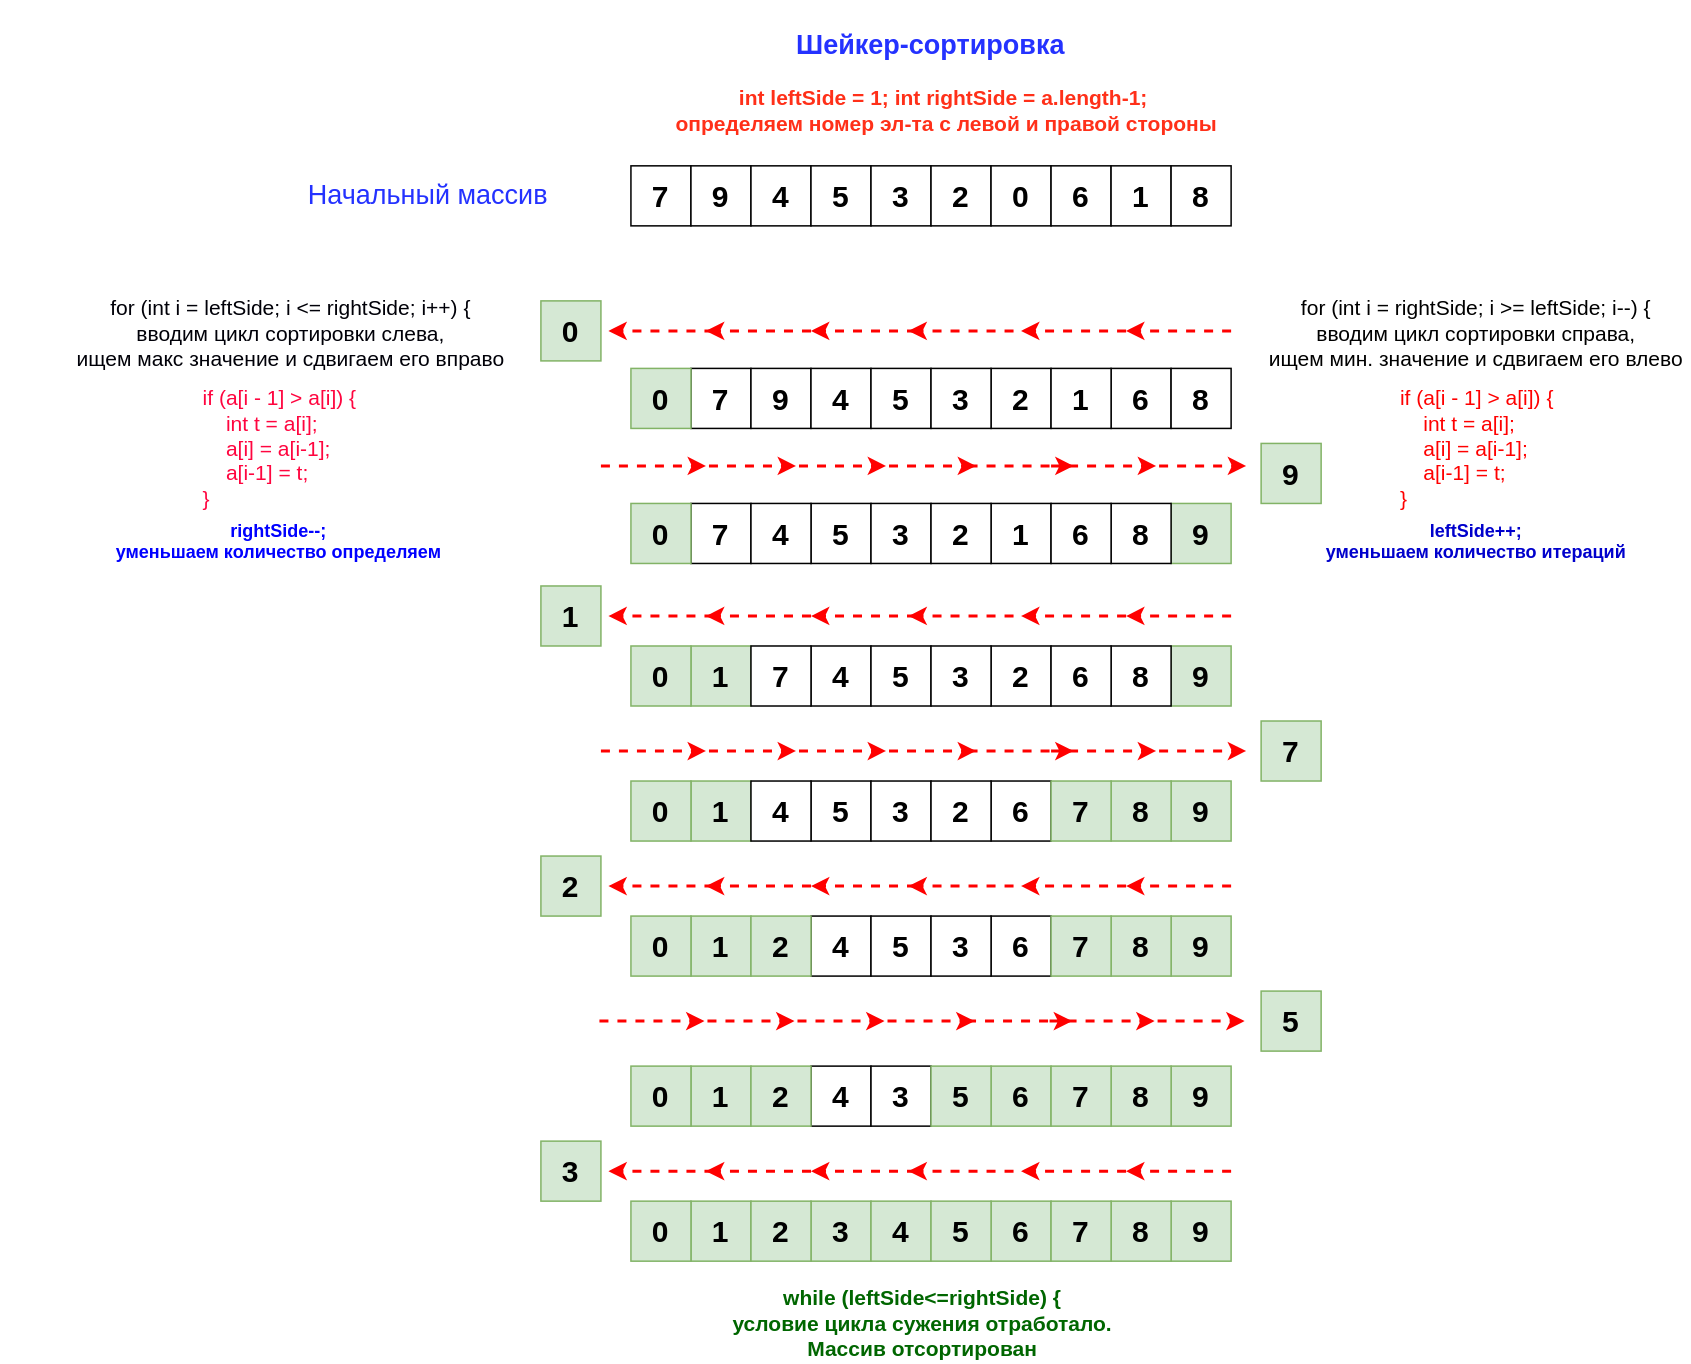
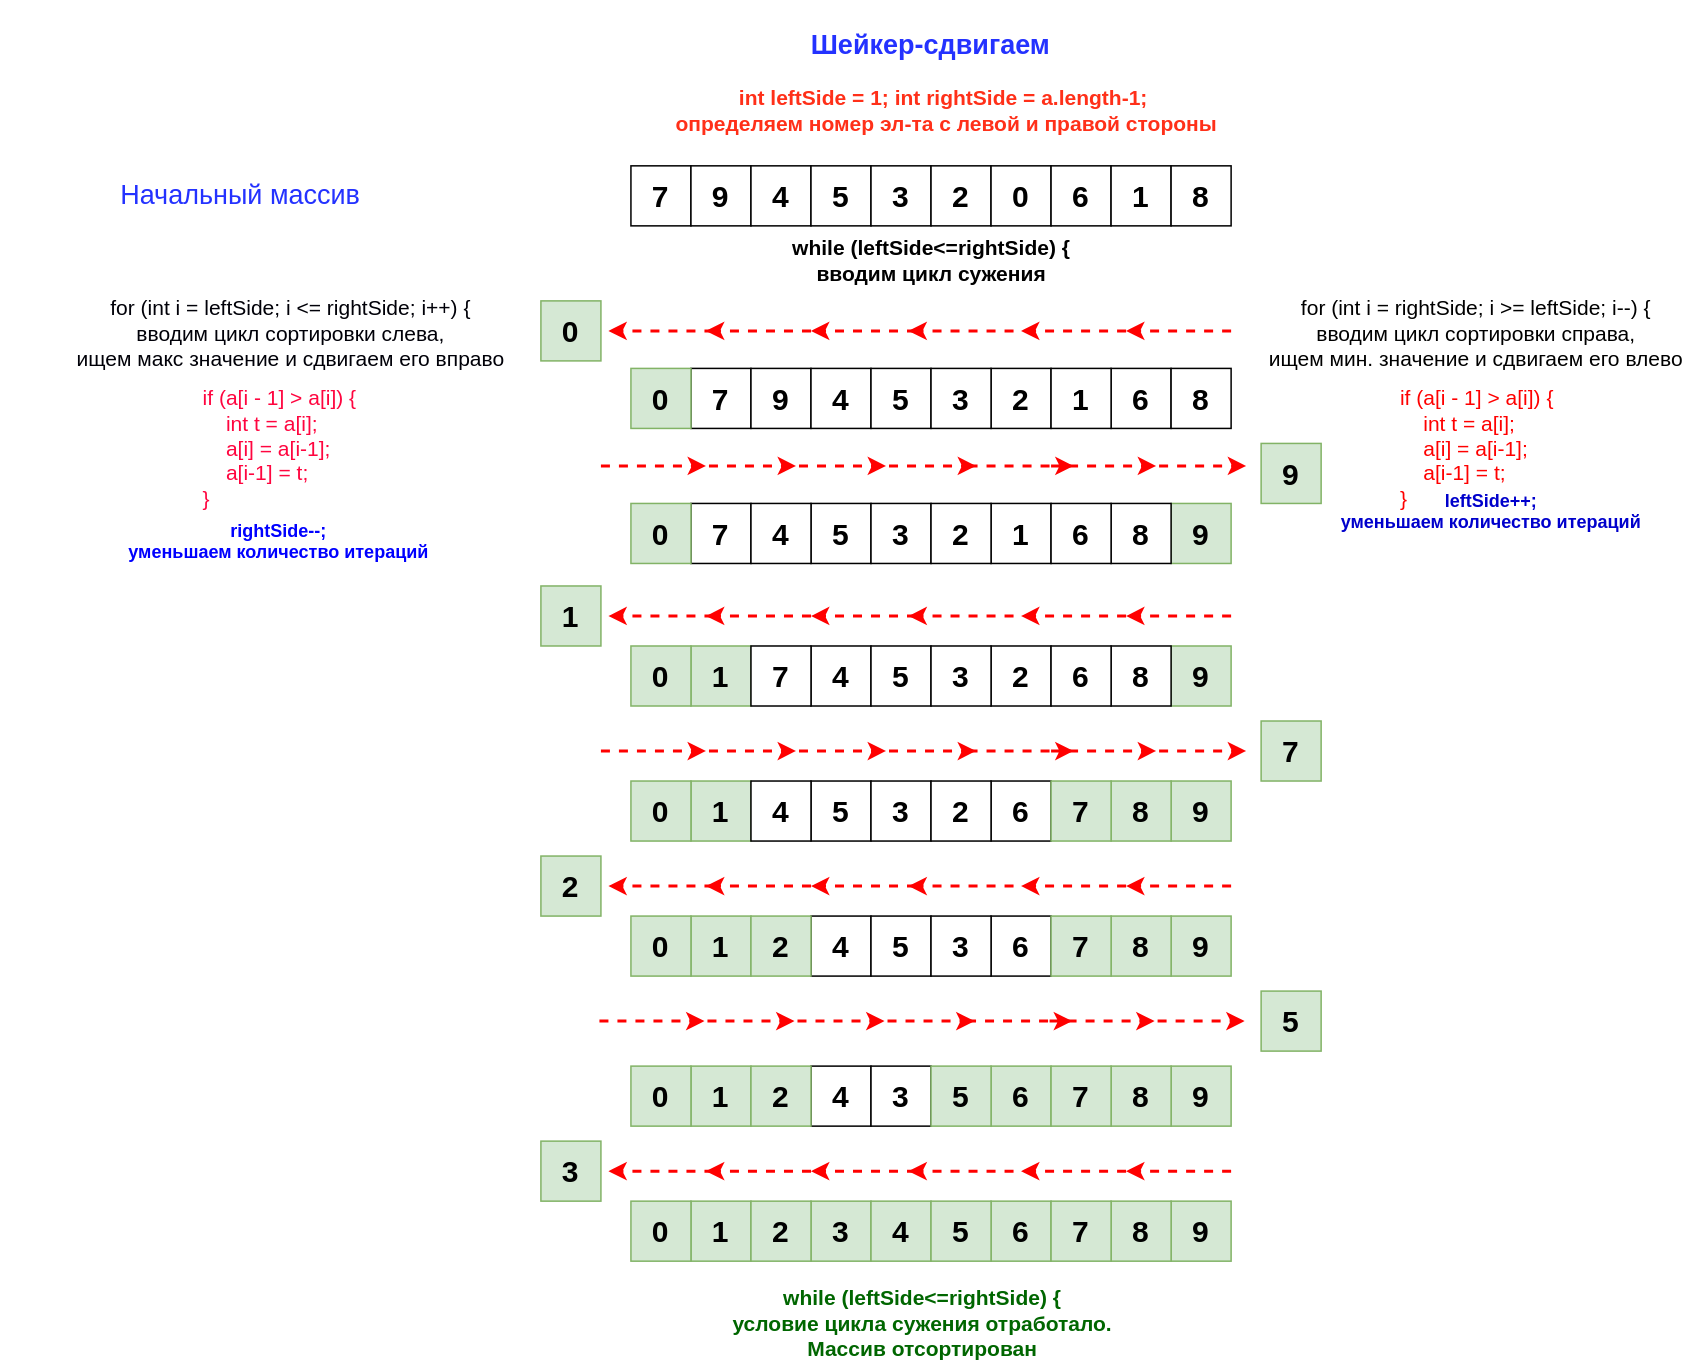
node "Шейкер-сортировка": label "Шейкер-сортировка" -> "Шейкер-сдвигаем"
node "Начальный массив": moved (428, 196) -> (241, 196)
node "while (leftSide<=rightSide) { вводим цикл сужения": added
node "leftSide++; уменьшаем количество итераций": moved (1475, 533) -> (1490, 503)
node "rightSide--;уменьшаем количество определяем": label "rightSide--;уменьшаем количество определяем" -> "rightSide--;уменьшаем количество итераций"
